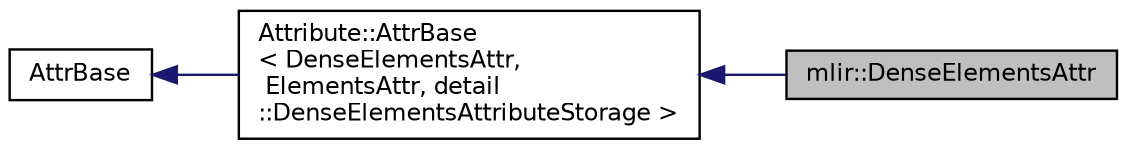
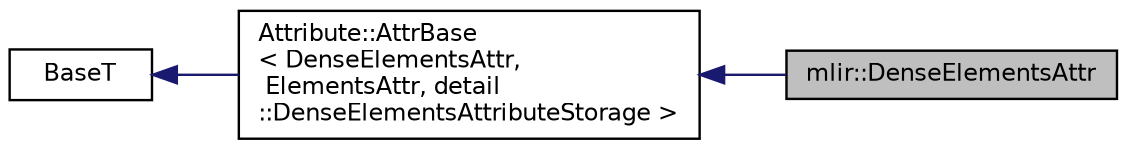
node "AttrBase": label "AttrBase" -> "BaseT"
